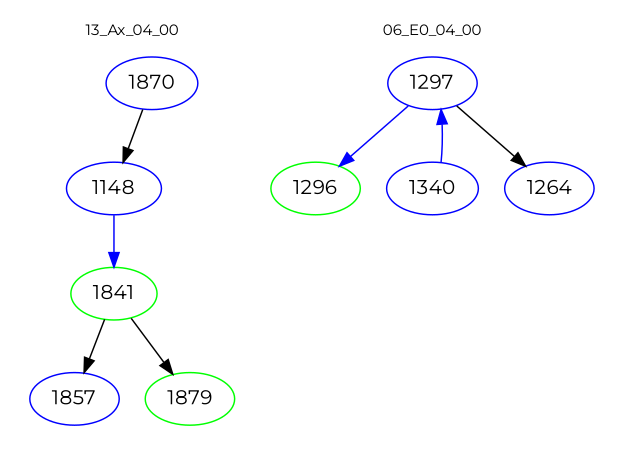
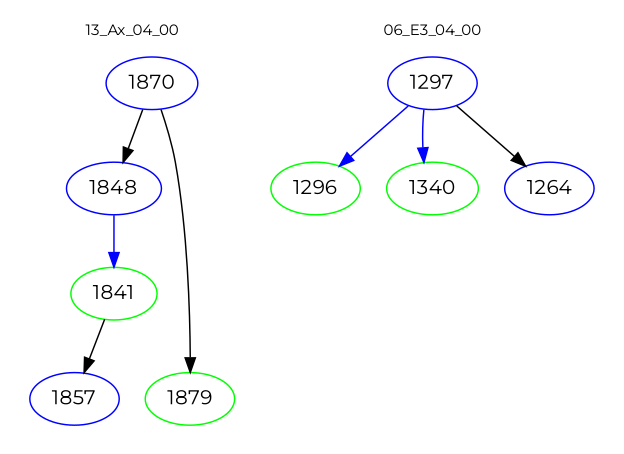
cluster "06_E0_04_00": label "06_E0_04_00" -> "06_E3_04_00"
edge "1340" -> "1297": reversed
node "1148": label "1148" -> "1848"
node "1340": color blue -> green
edge "1841" -> "1879": now "1870" -> "1879"
